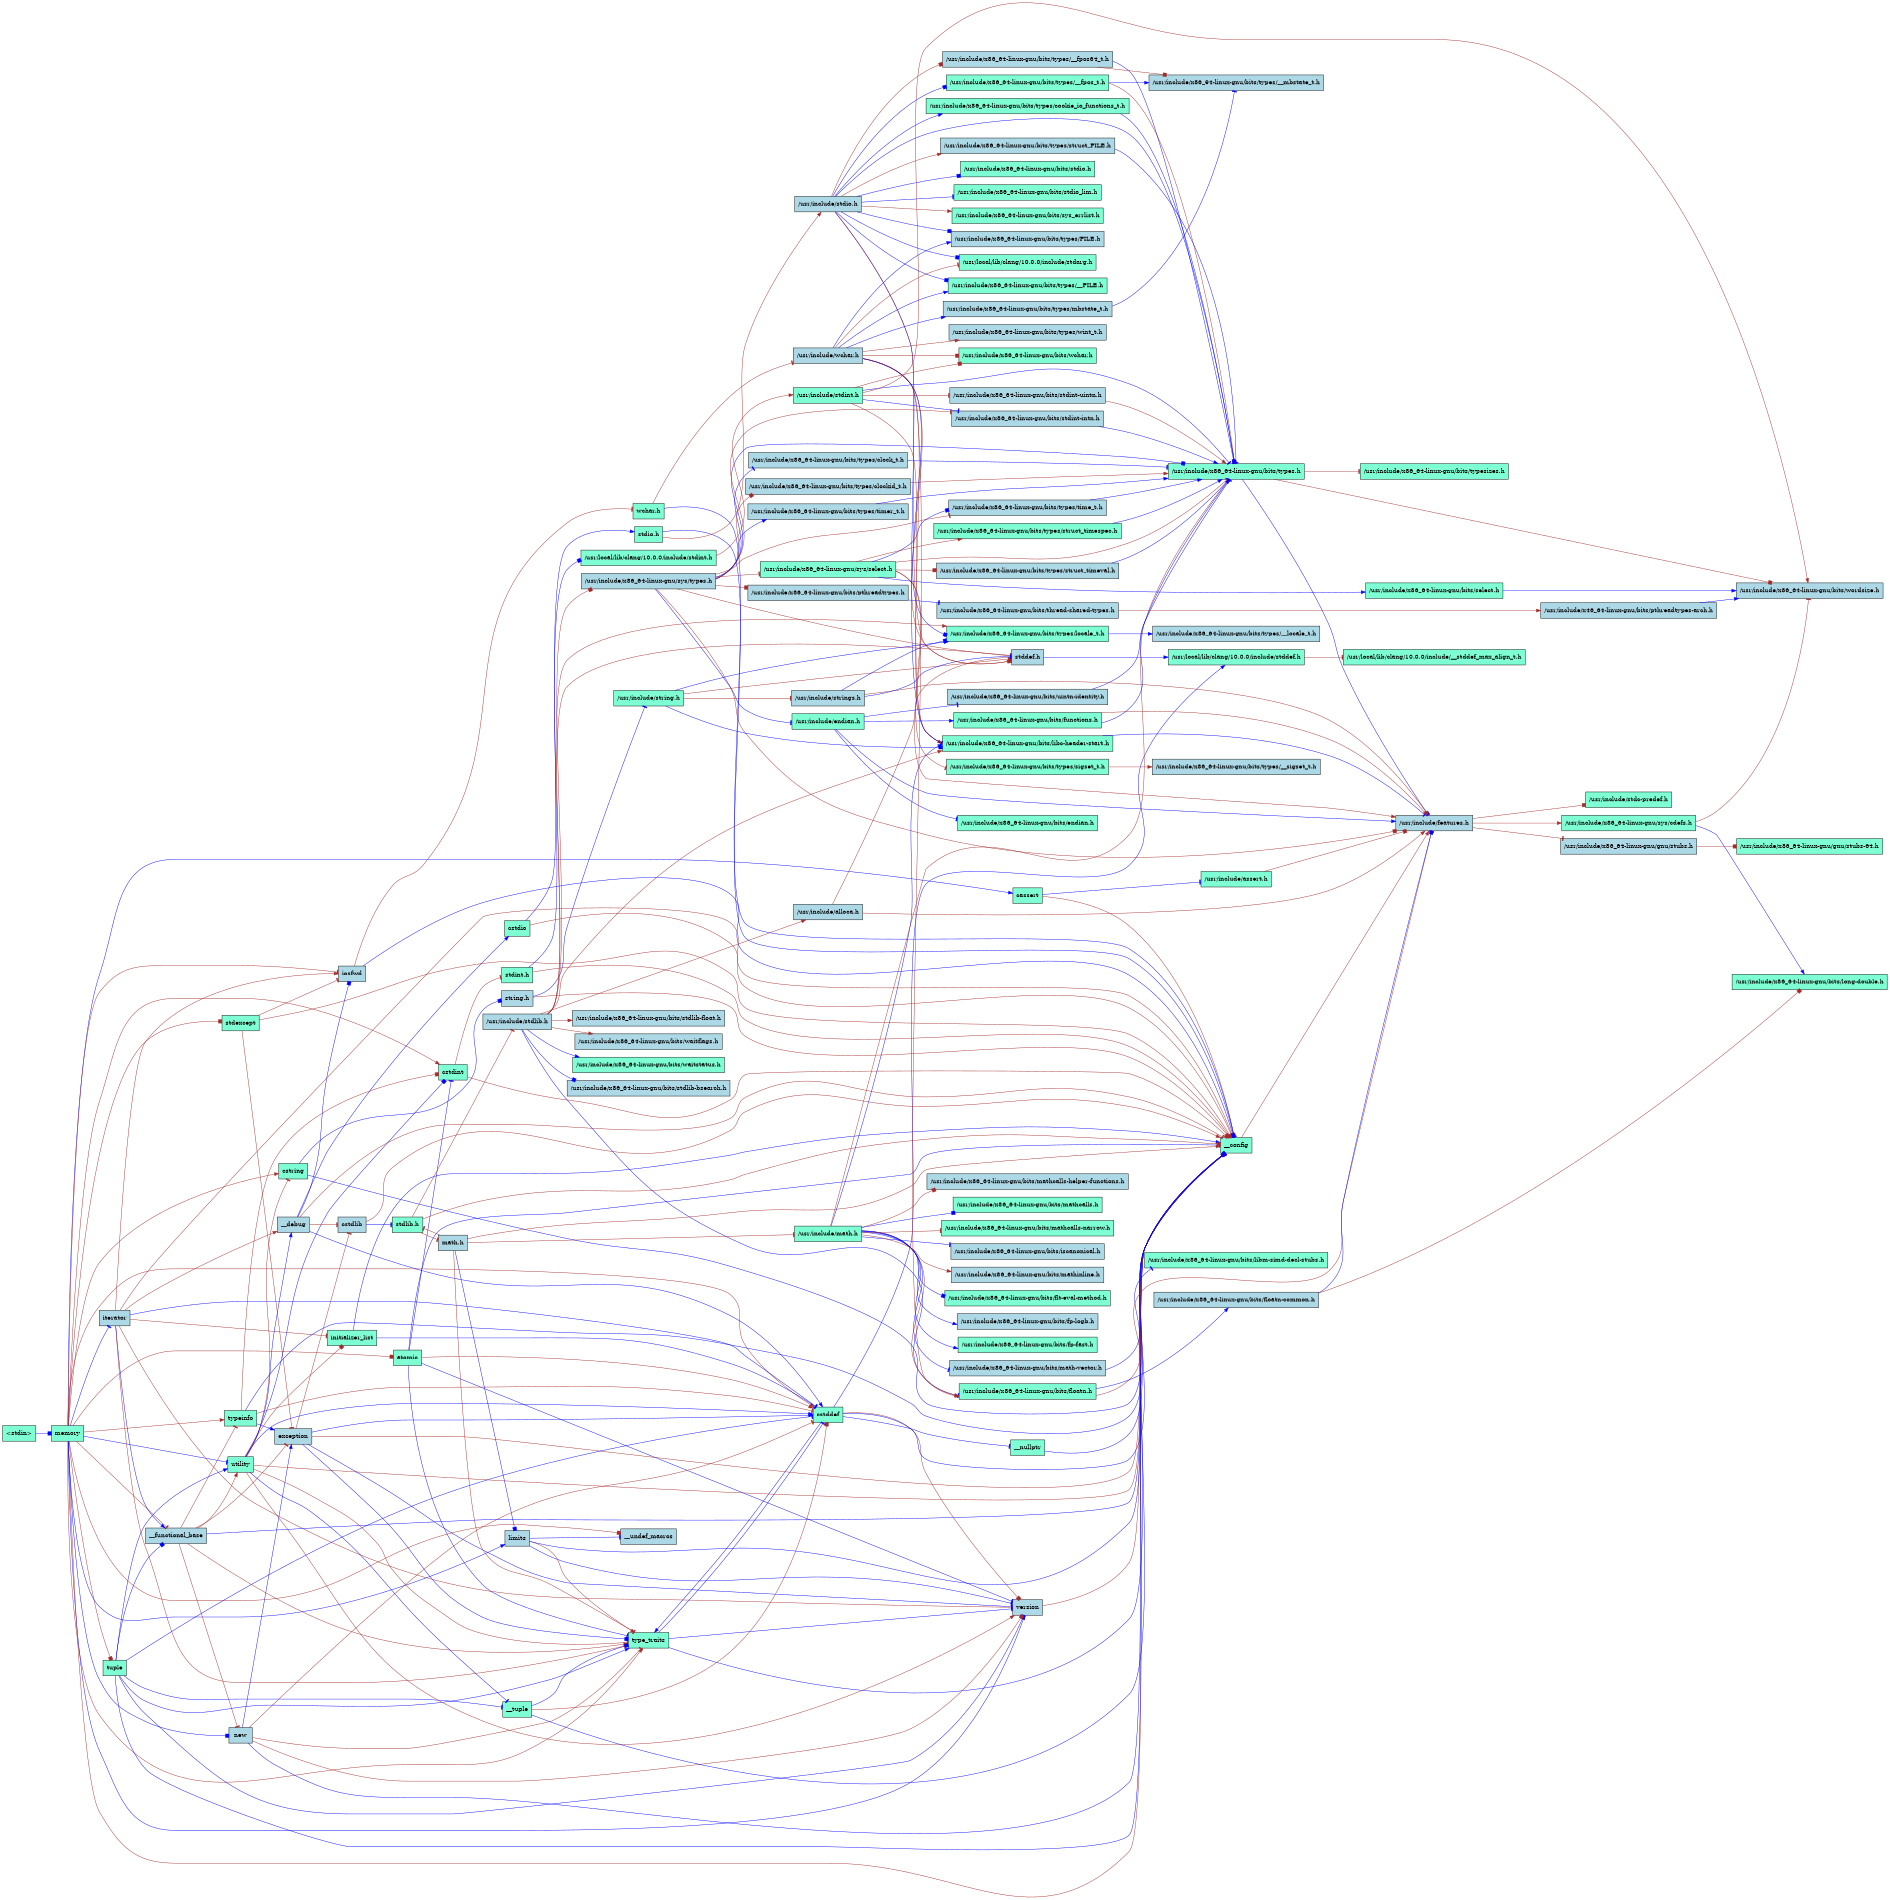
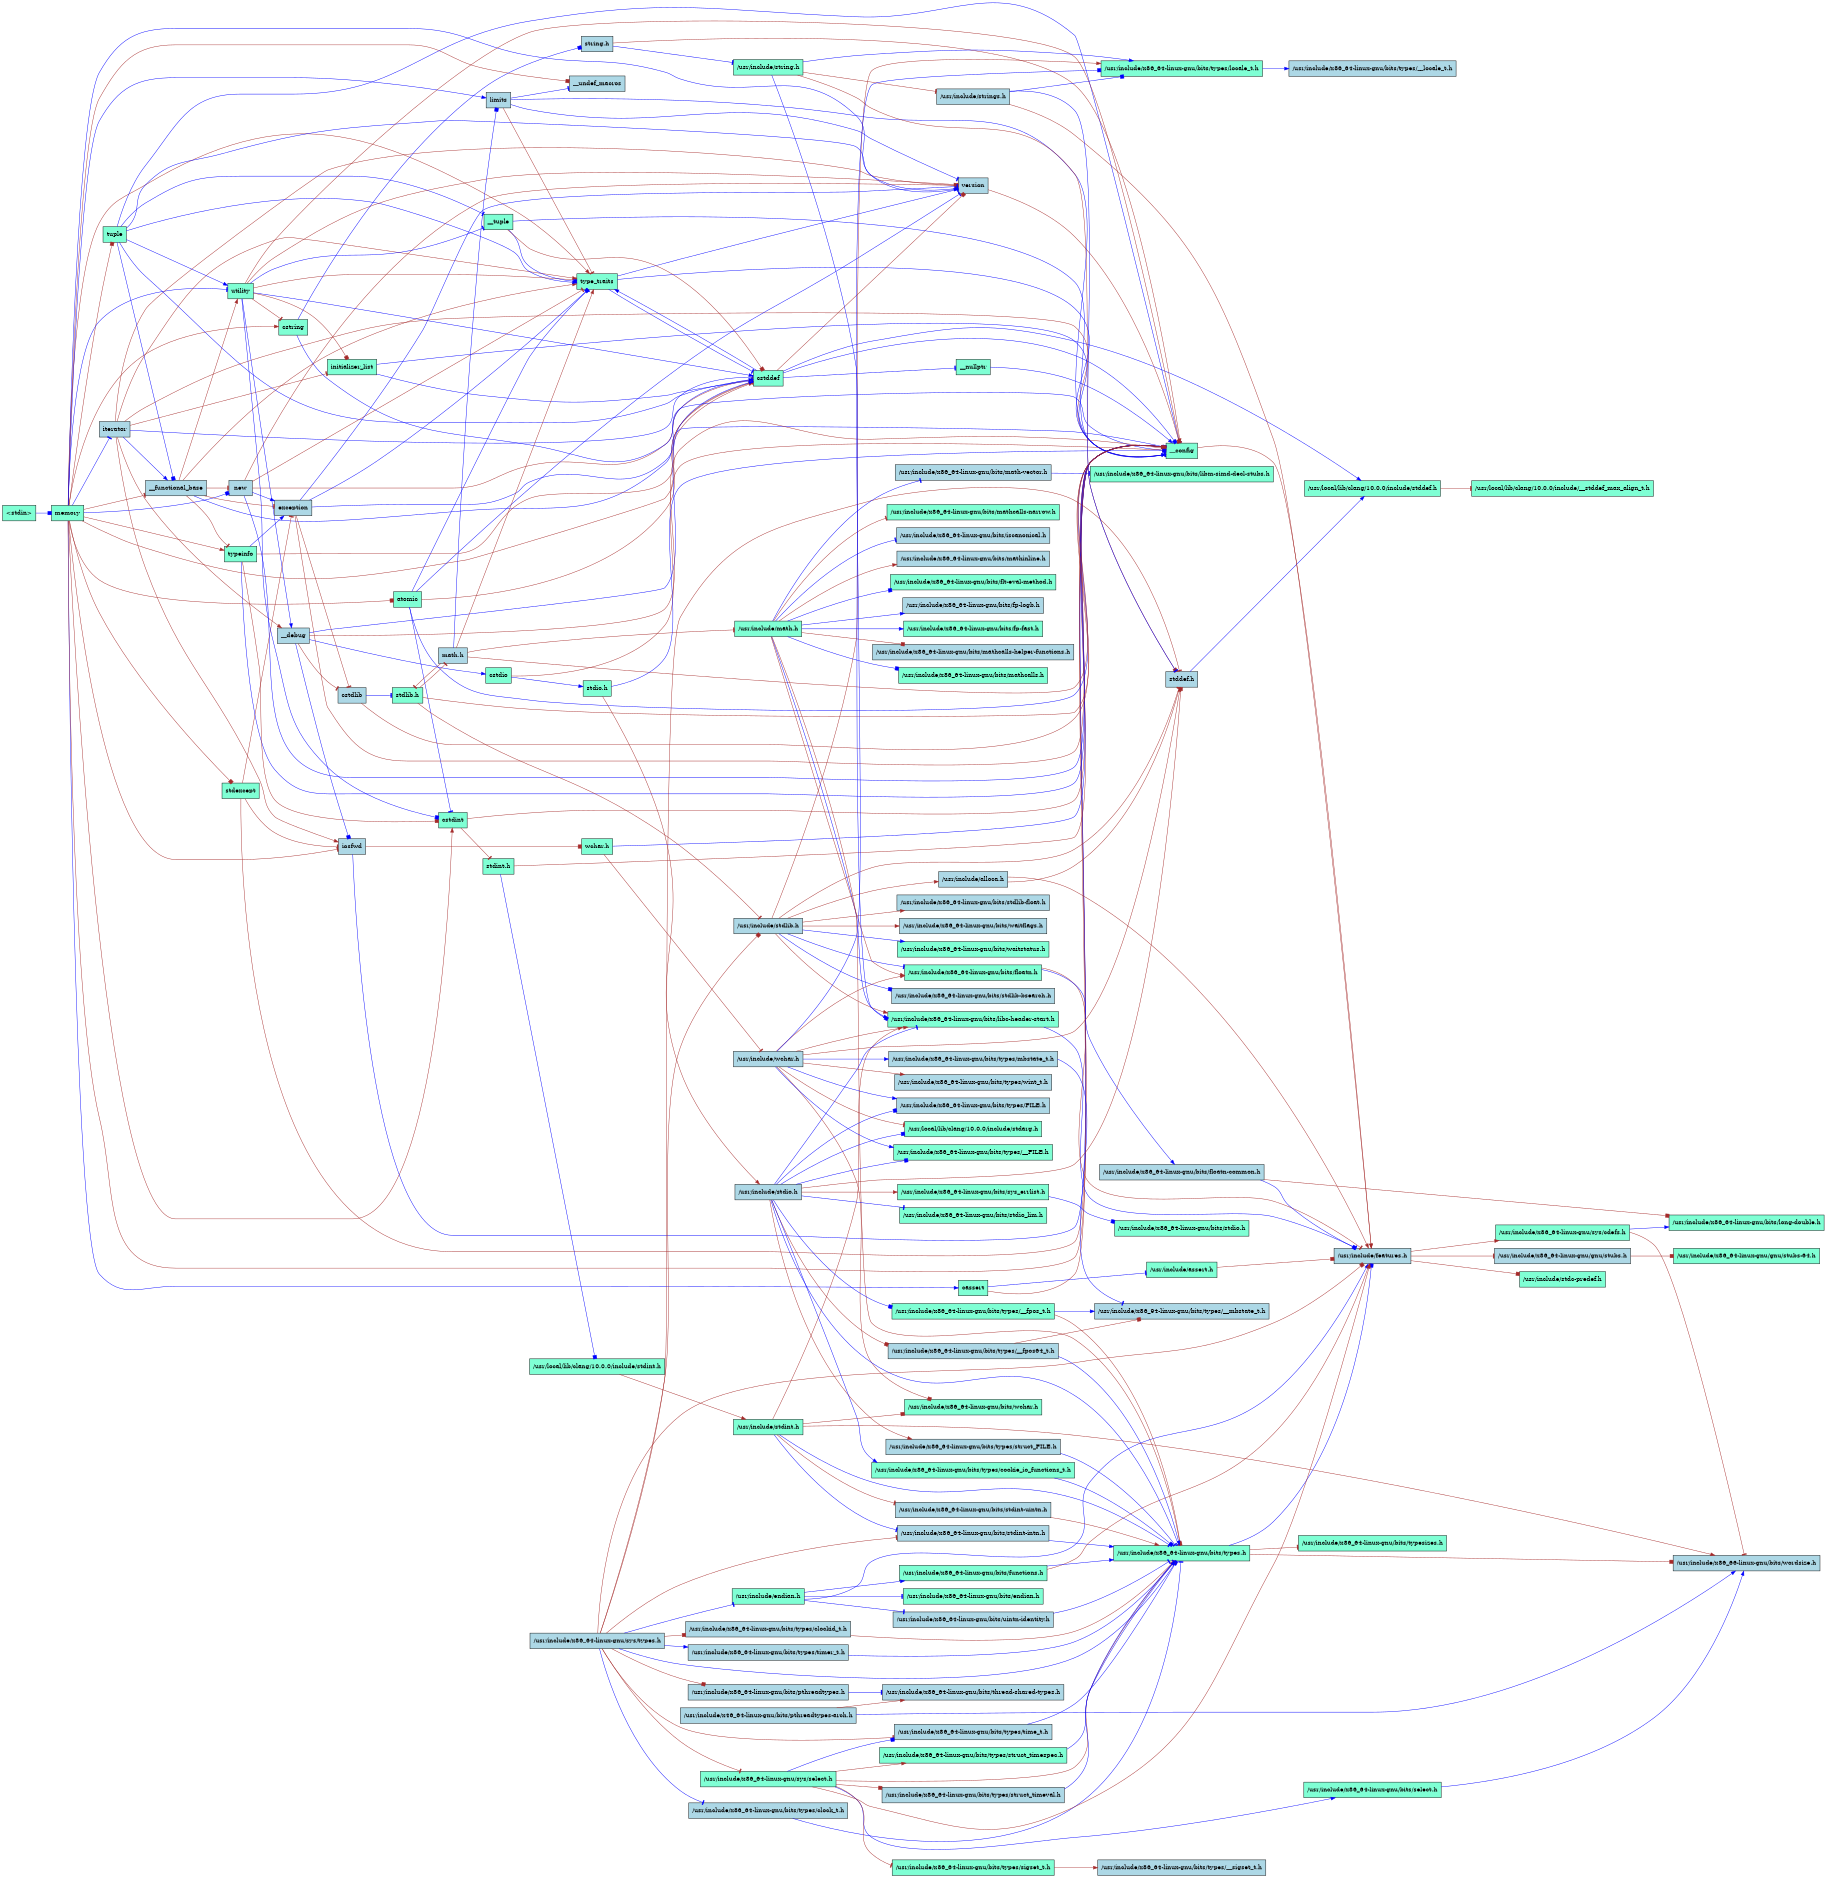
edge "/usr/include/stdio.h" -> "/usr/include/x86_64-linux-gnu/bits/stdio.h": now "/usr/include/x86_64-linux-gnu/bits/sys_errlist.h" -> "/usr/include/x86_64-linux-gnu/bits/stdio.h"
node "/usr/include/x86_64-linux-gnu/bits/wordsize.h": label "/usr/include/x86_64-linux-gnu/bits/wordsize.h" -> "/usr/include/x86_66-linux-gnu/bits/wordsize.h"
edge "/usr/include/x86_64-linux-gnu/bits/thread-shared-types.h" -> "/usr/include/x46_64-linux-gnu/bits/pthreadtypes-arch.h": reversed
edge "iosfwd" -> "wchar.h": arrowhead tee -> box
edge "/usr/include/stdlib.h" -> "/usr/include/x86_64-linux-gnu/sys/types.h": reversed
